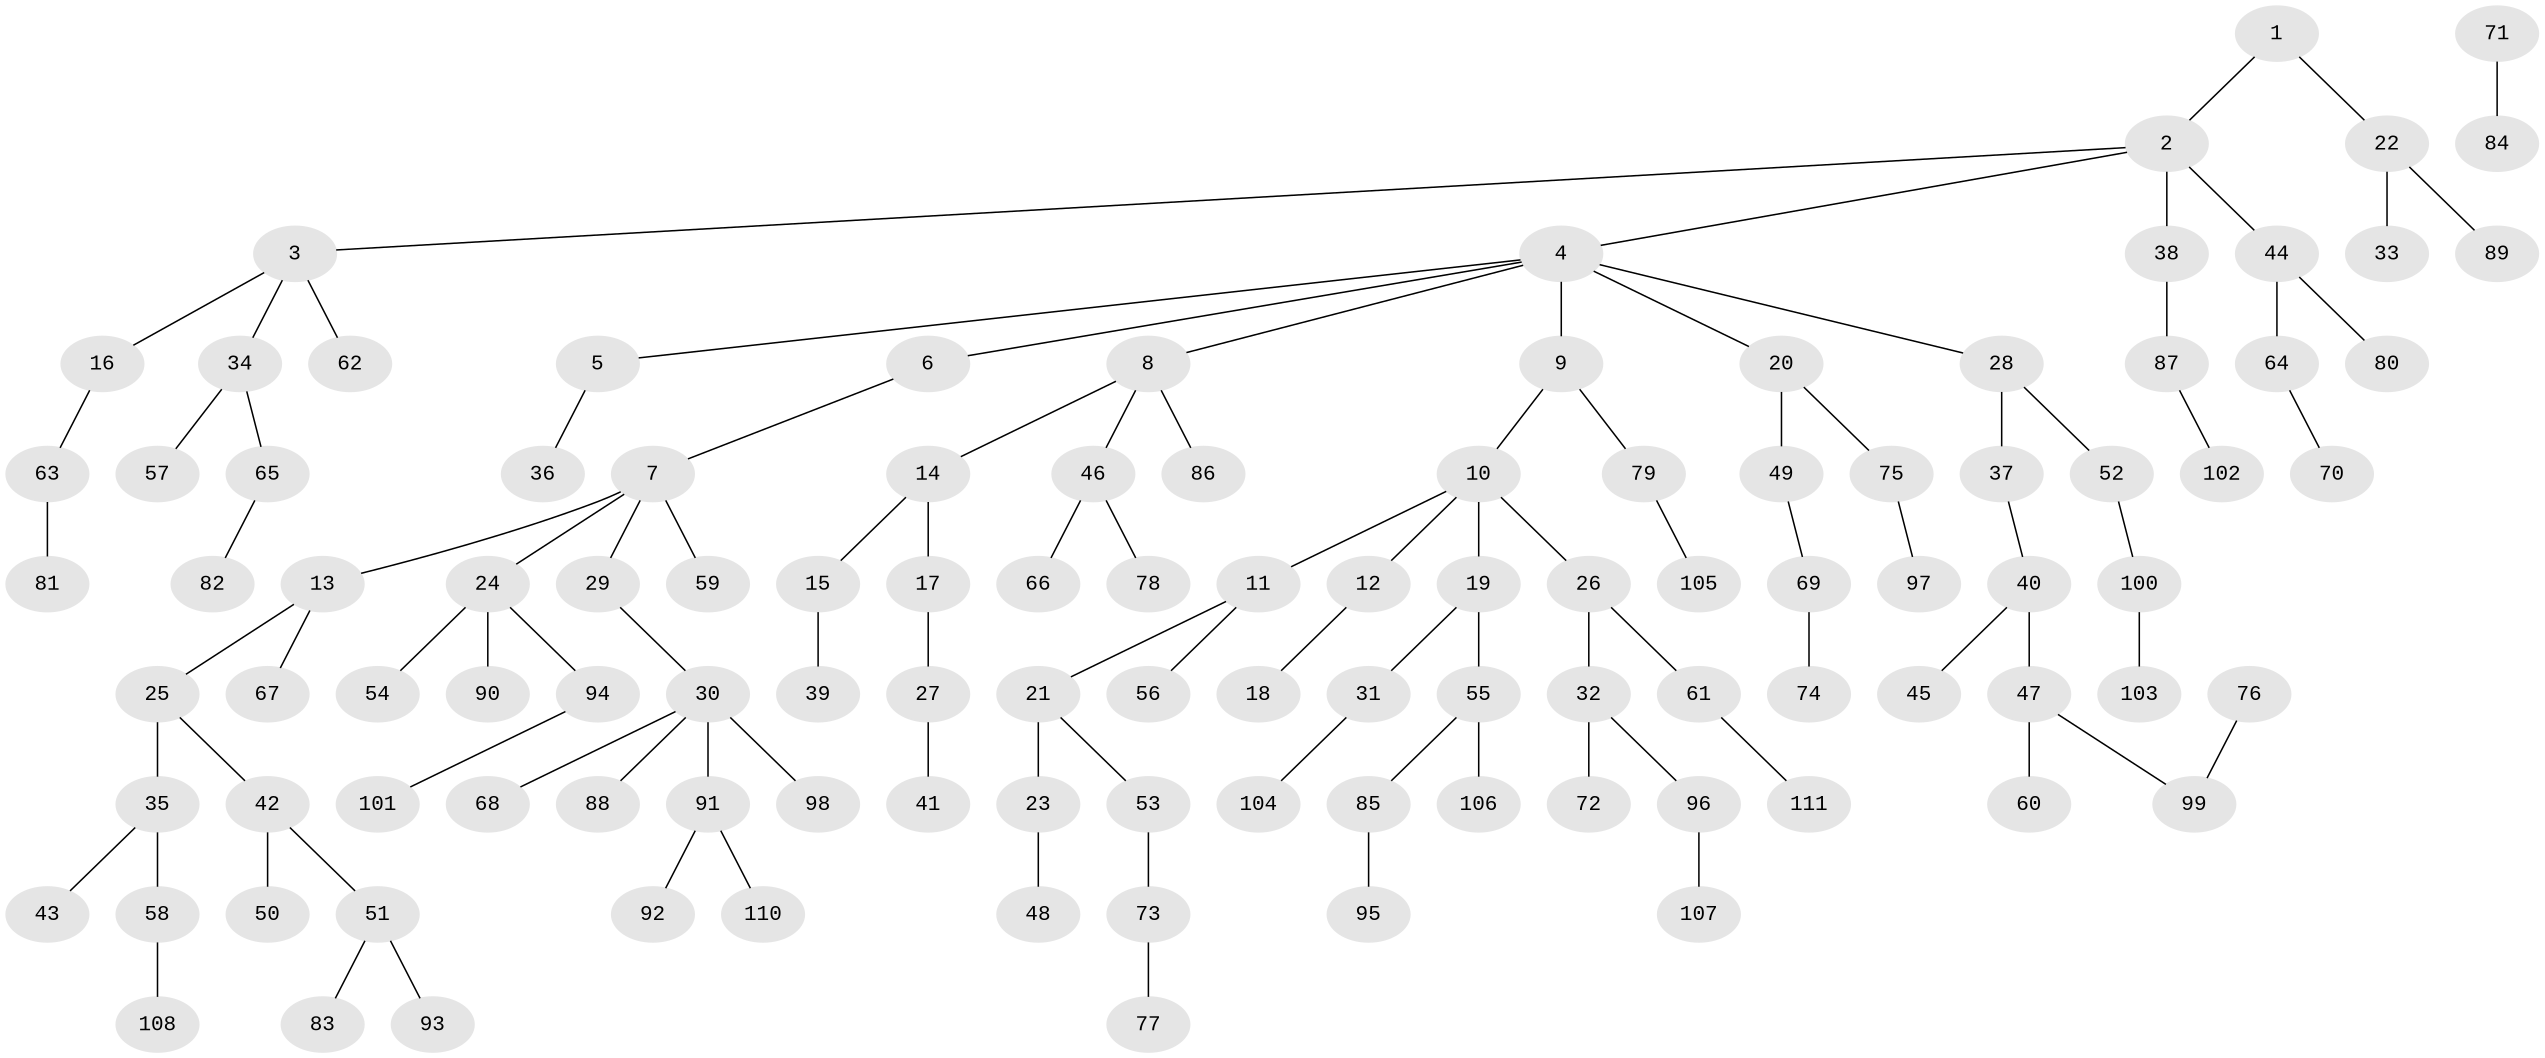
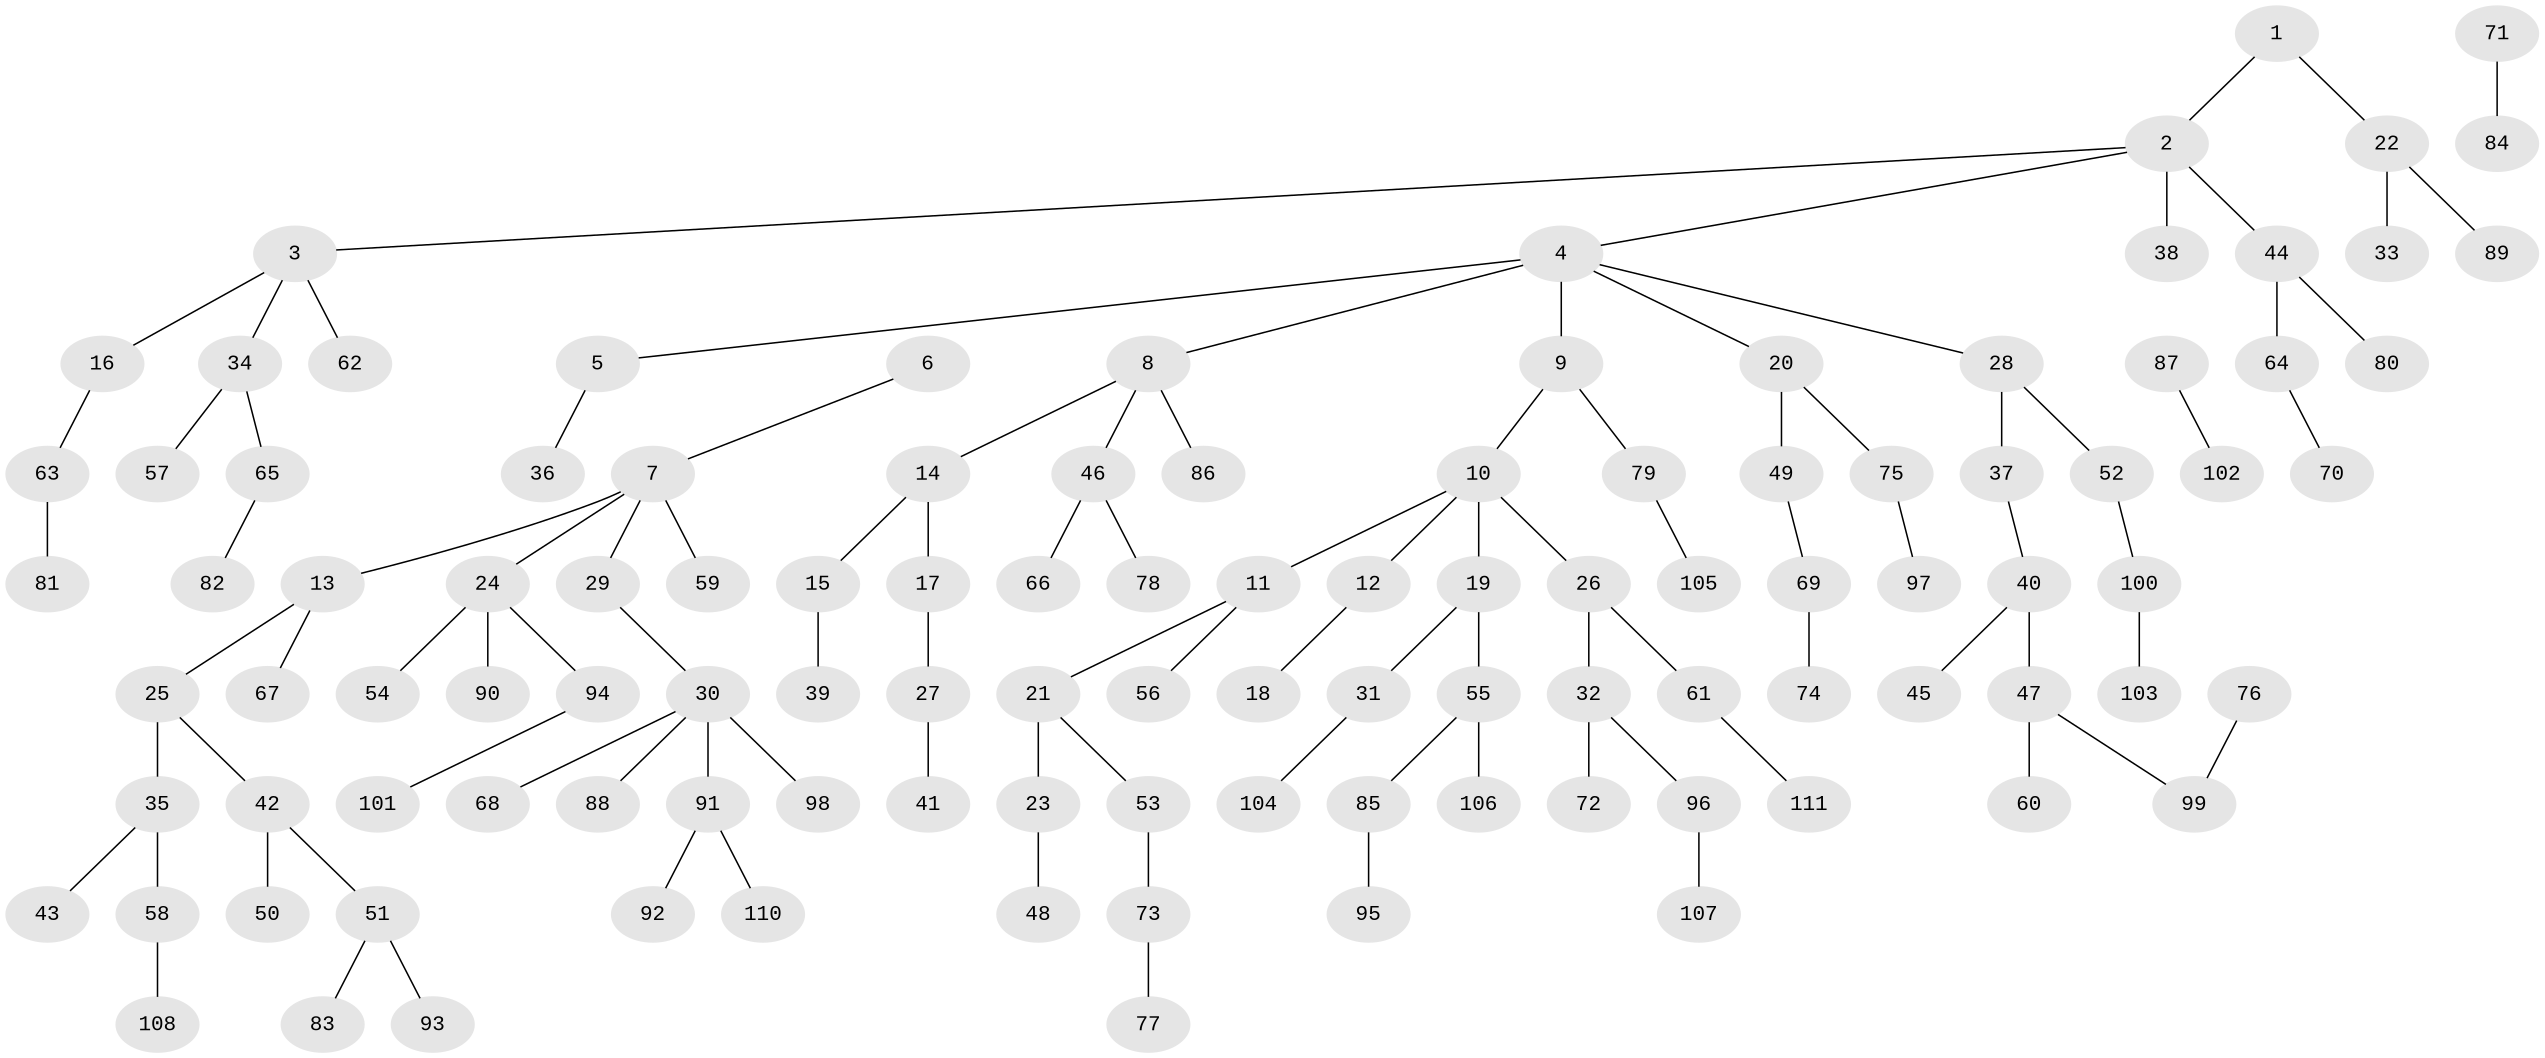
edge "4" -- "6": removed
edge "38" -- "87": removed
